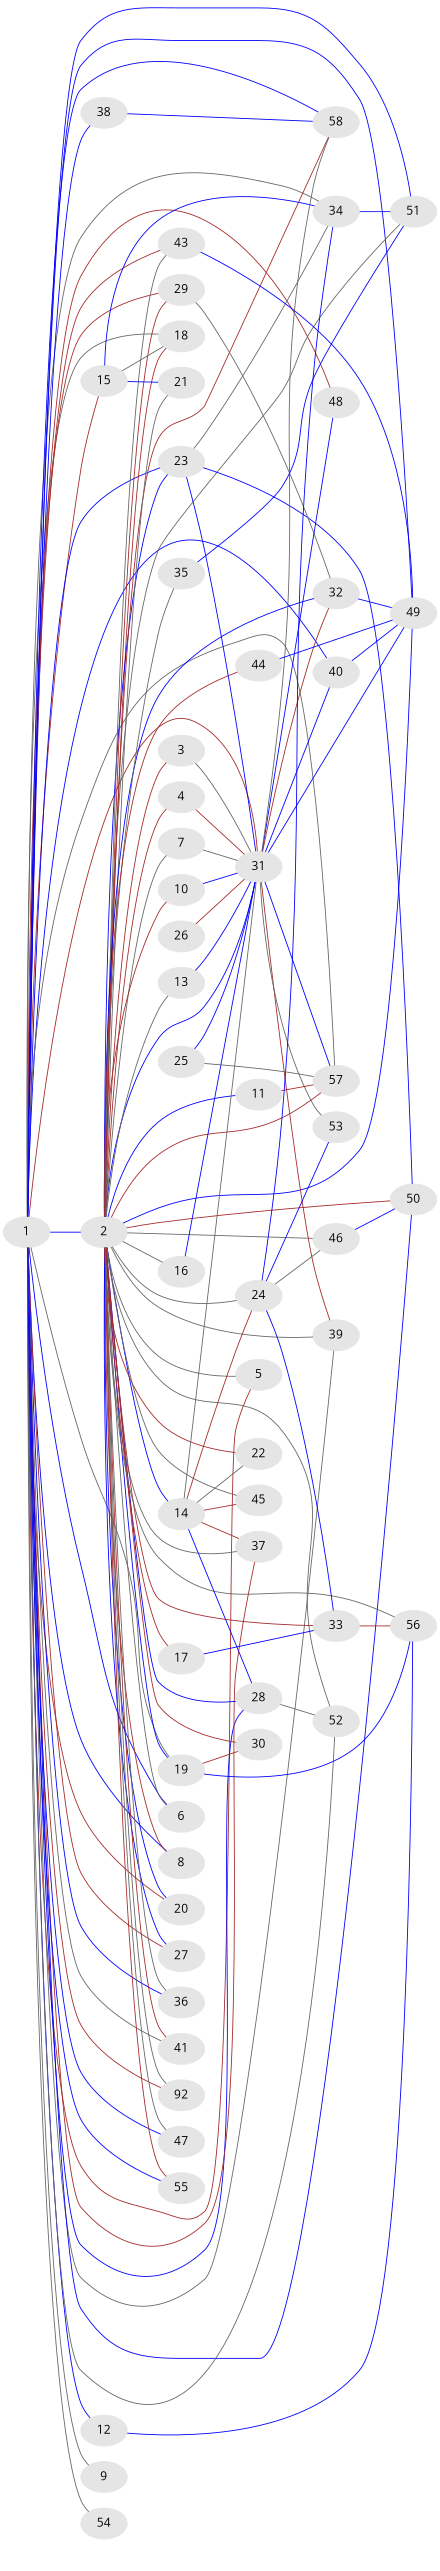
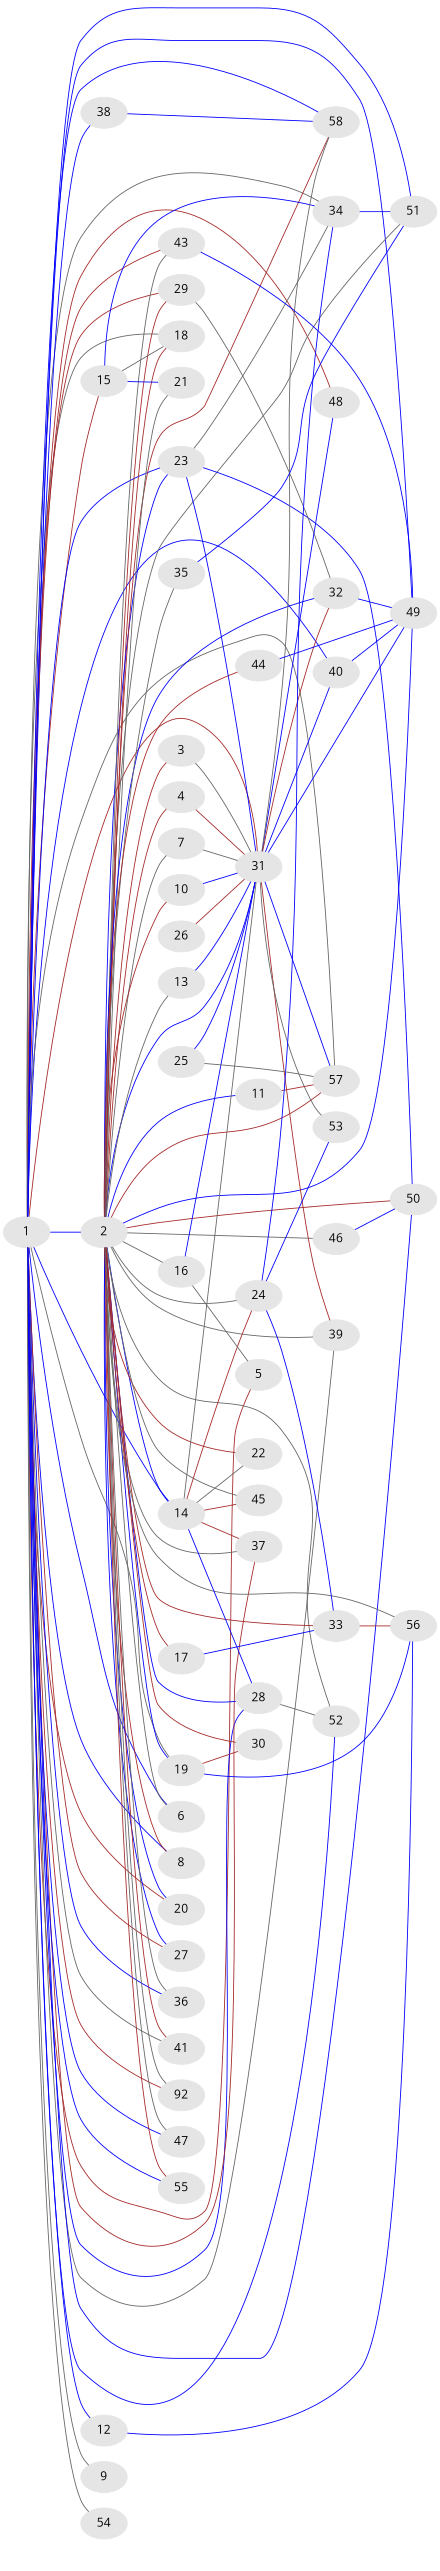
edge "46" -- "24": removed
edge "2" -- "5": now "16" -- "5"
edge "1" -- "14": added
edge "1" -- "52": color gray40 -> blue
